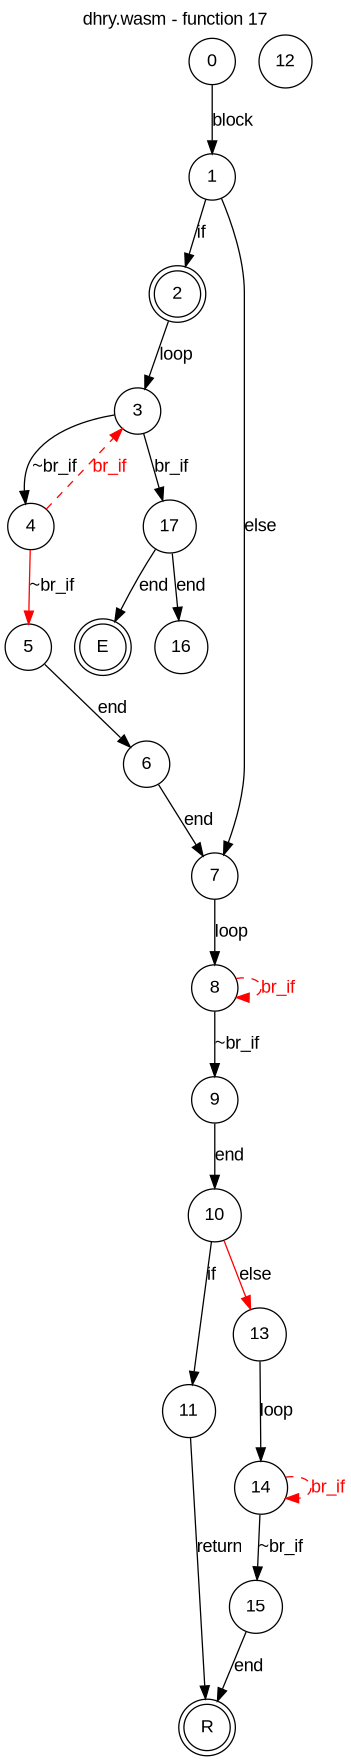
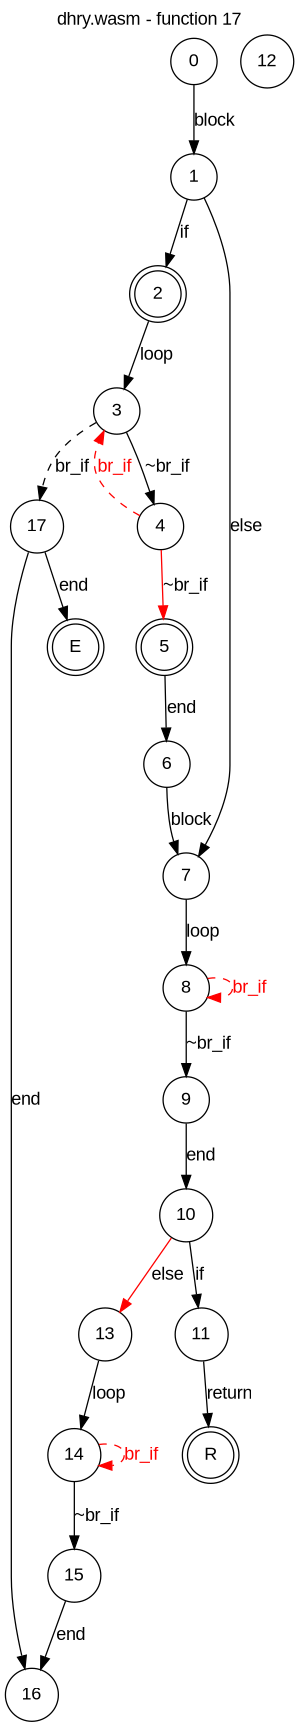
edge "3" -> "17": style solid -> dashed
node "5": shape circle -> doublecircle
edge "6" -> "7": label "end" -> "block"
edge "15" -> "R": now "15" -> "16"
